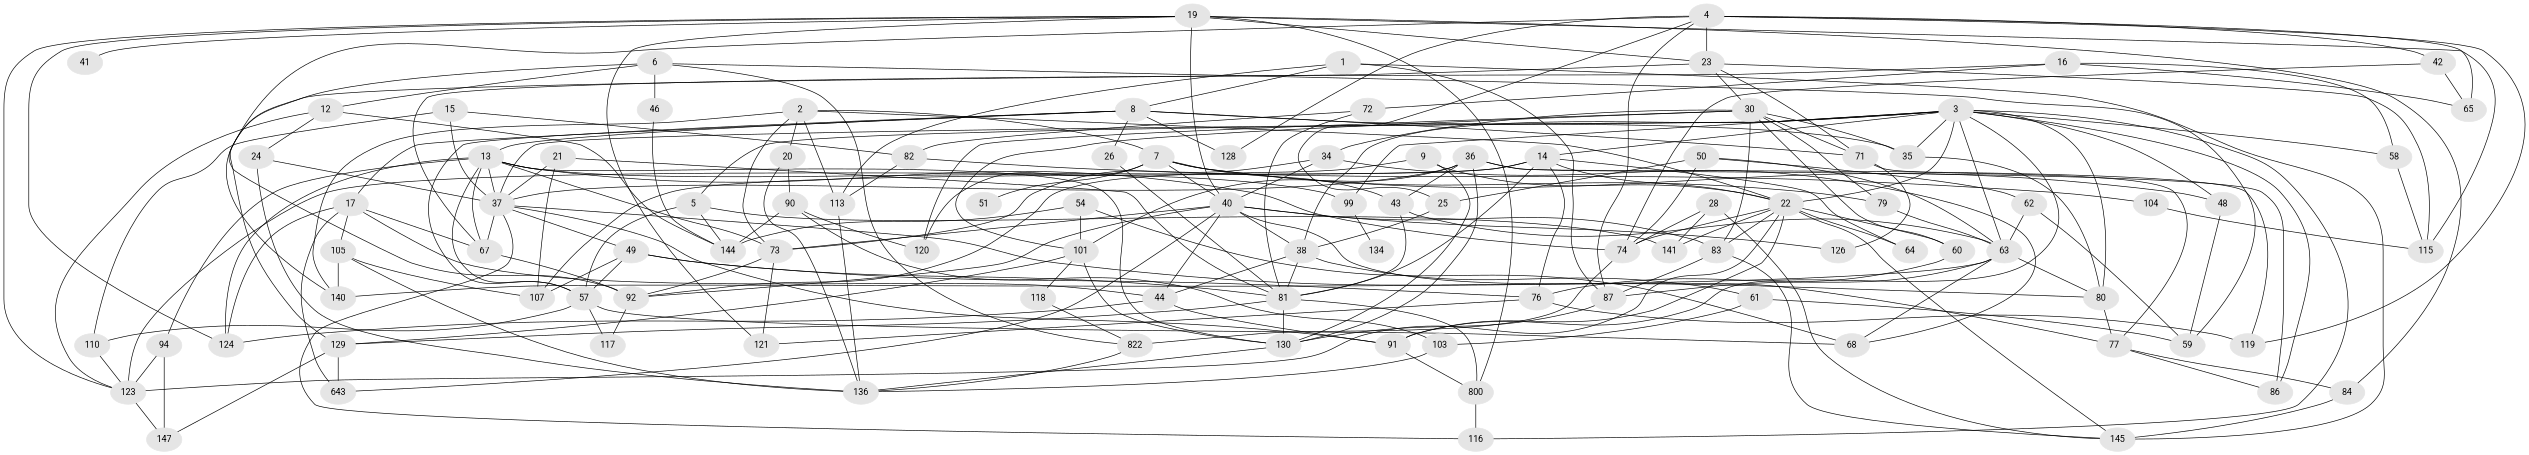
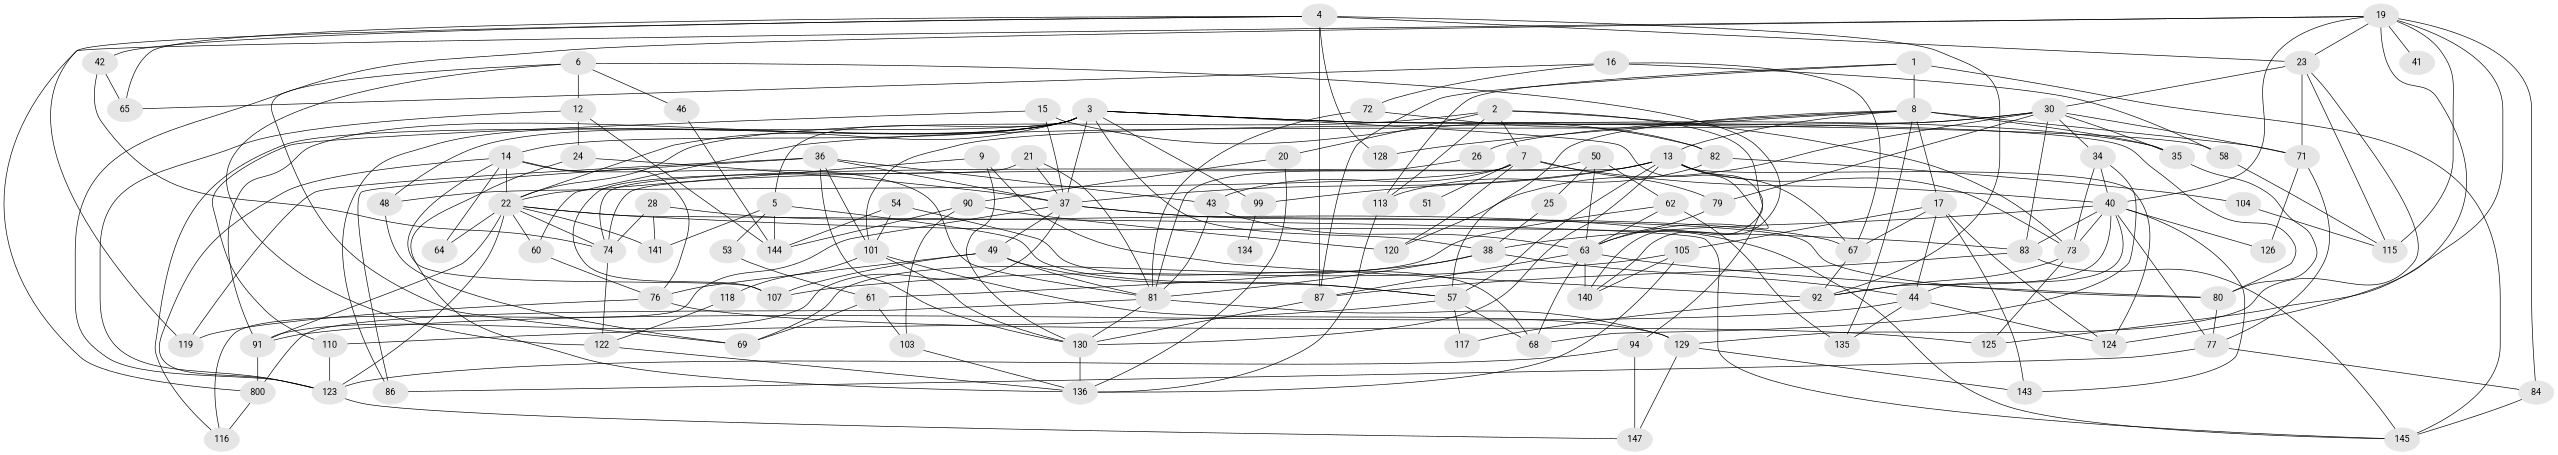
edge "4" -- "25": removed
node "53": added
node "121": label "121" -> "125"
node "822": label "822" -> "122"
node "135": added
node "59": label "59" -> "69"
node "643": label "643" -> "143"
